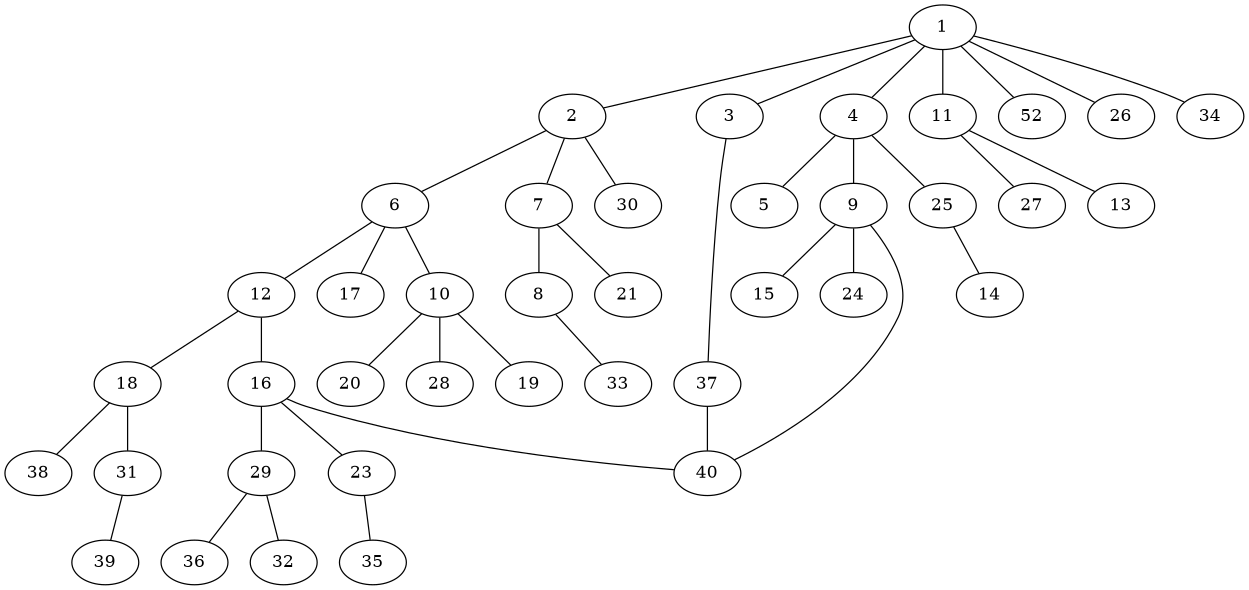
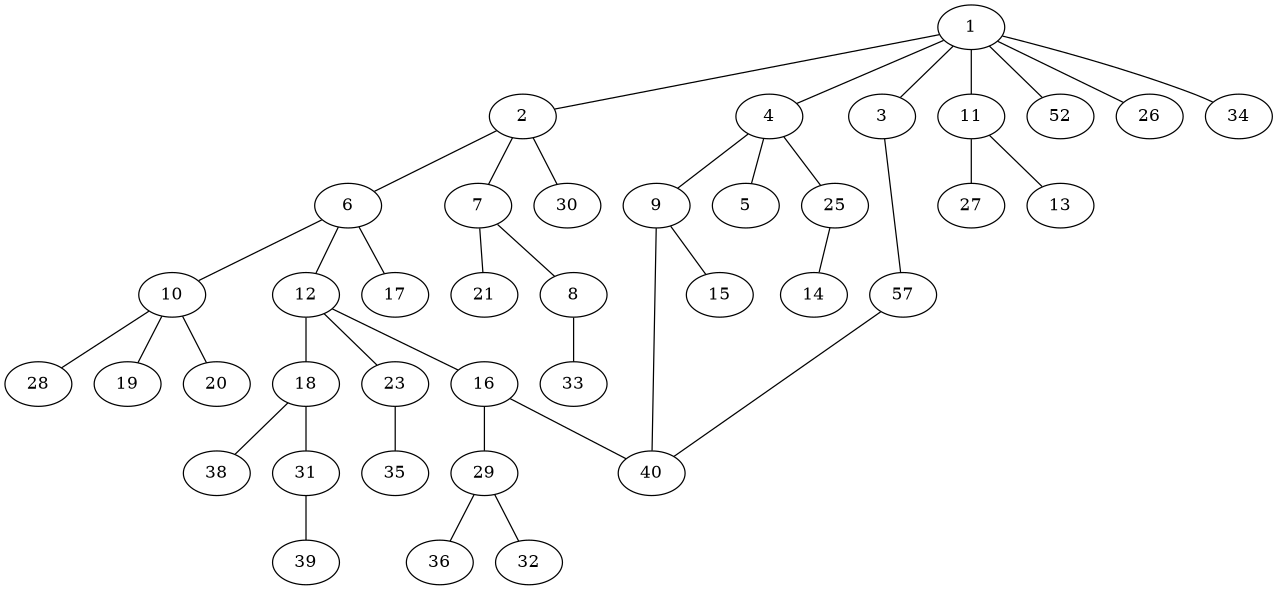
node "24": removed
node "37": label "37" -> "57"
edge "16" -- "23": now "12" -- "23"
